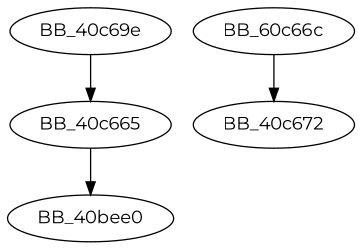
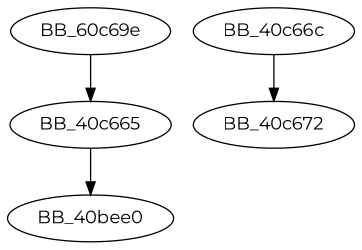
node "BB_40c69e": label "BB_40c69e" -> "BB_60c69e"
node "BB_60c66c": label "BB_60c66c" -> "BB_40c66c"
